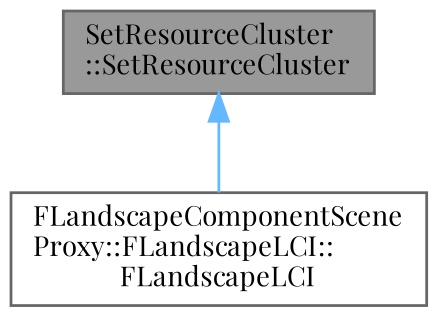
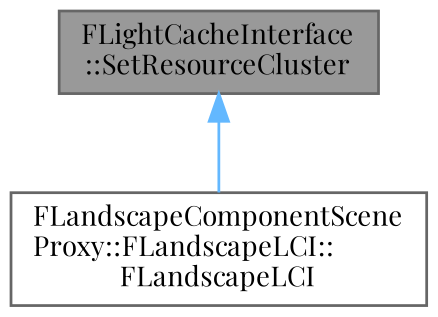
node "SetResourceCluster ::SetResourceCluster": label "SetResourceCluster ::SetResourceCluster" -> "FLightCacheInterface ::SetResourceCluster"
